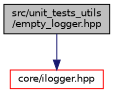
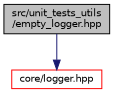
node "core/ilogger.hpp": label "core/ilogger.hpp" -> "core/logger.hpp"
